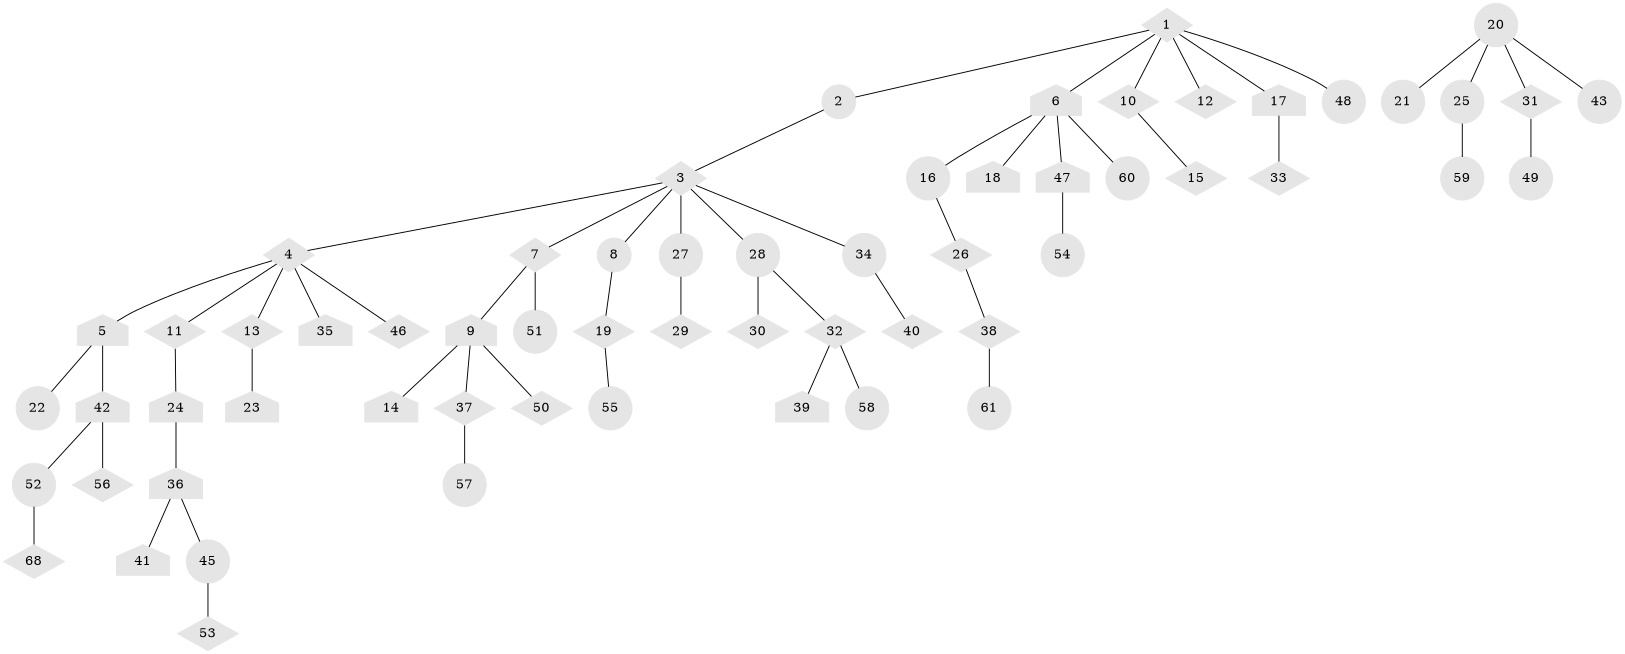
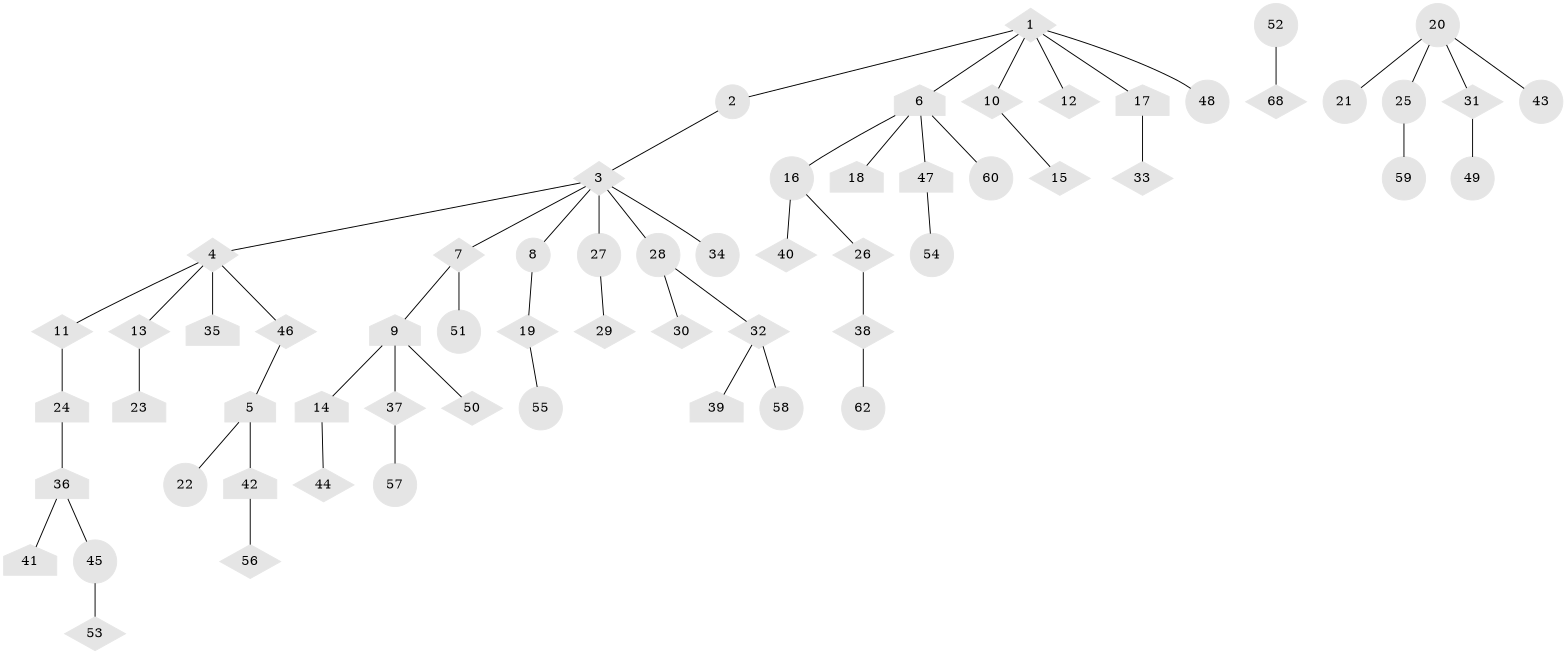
edge "4" -- "5": now "46" -- "5"
edge "34" -- "40": now "16" -- "40"
node "61": label "61" -> "62"
edge "42" -- "52": removed
node "44": added
